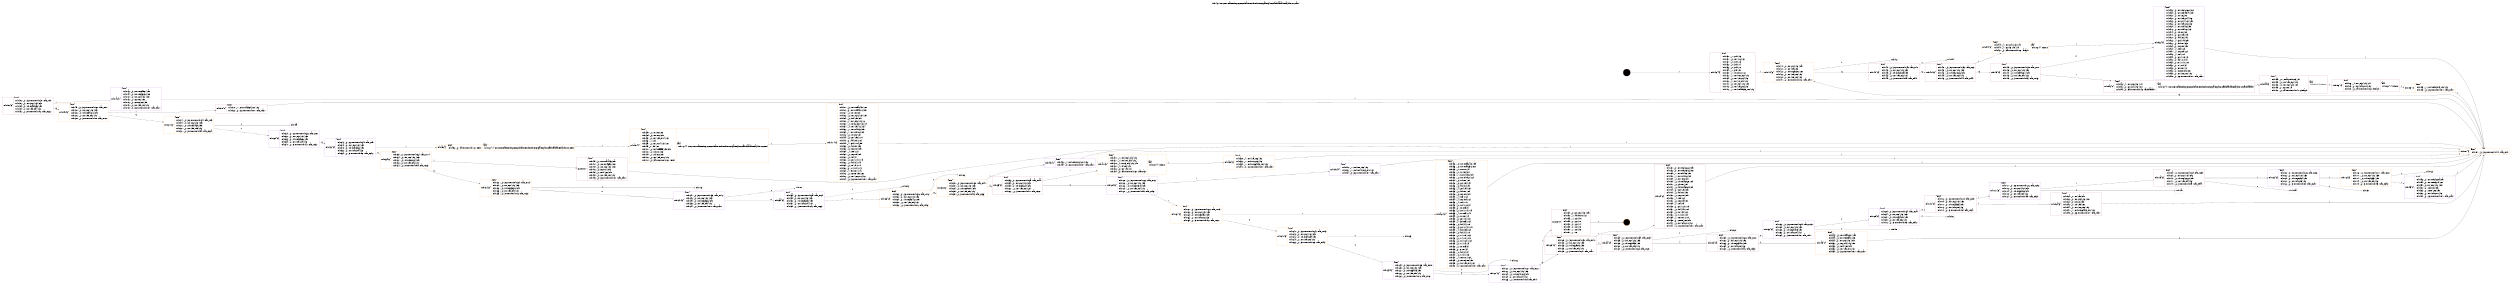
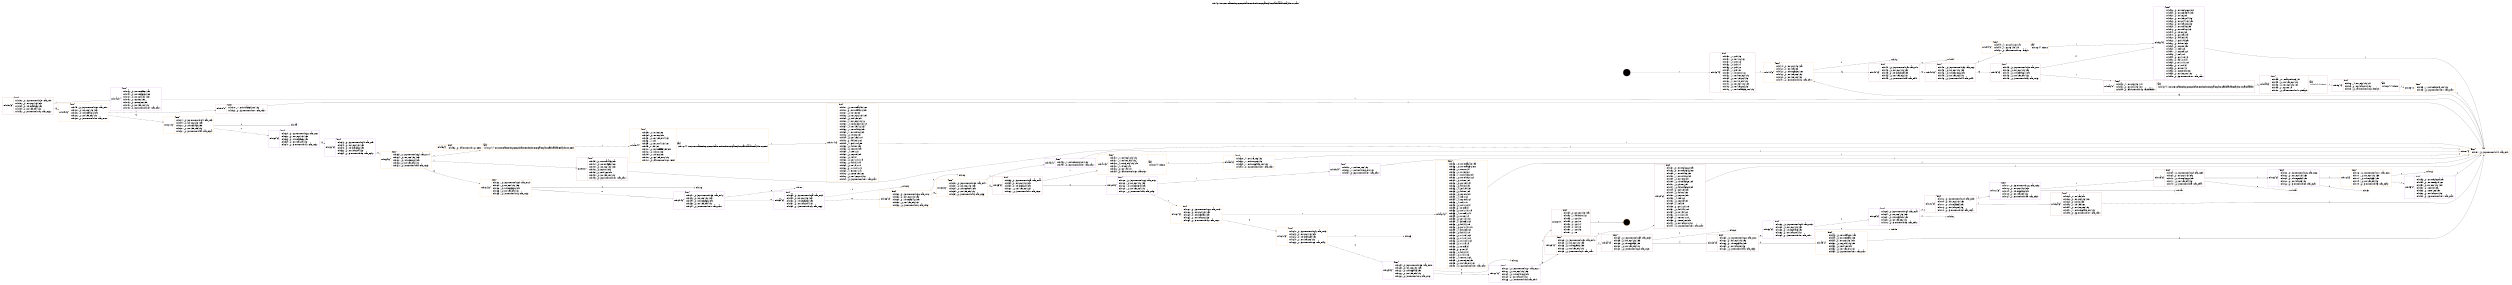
edge "0x401546 [25]" -> "0x401ae6 [5]": now "0x40155f [25]" -> "0x401ae6 [5]"
